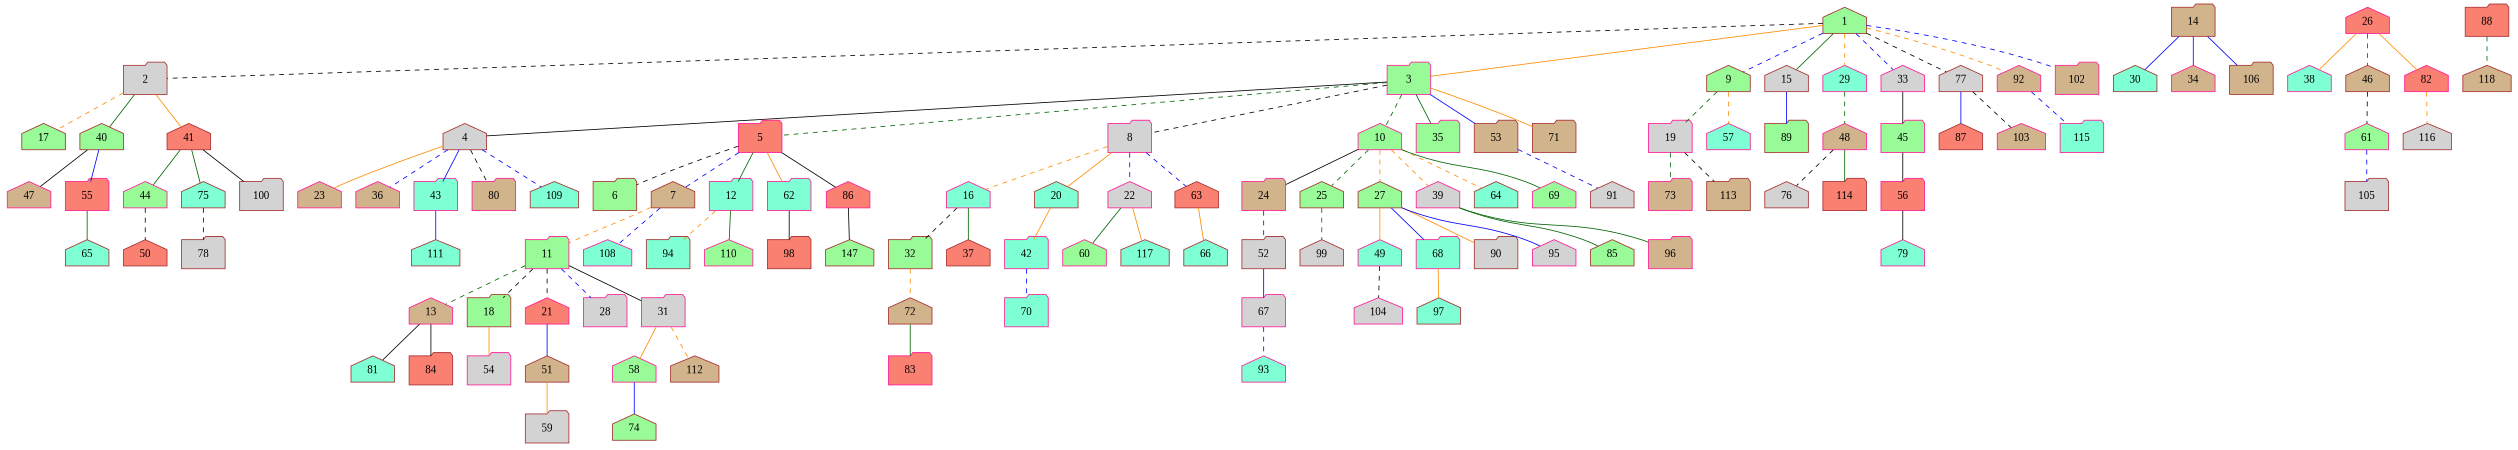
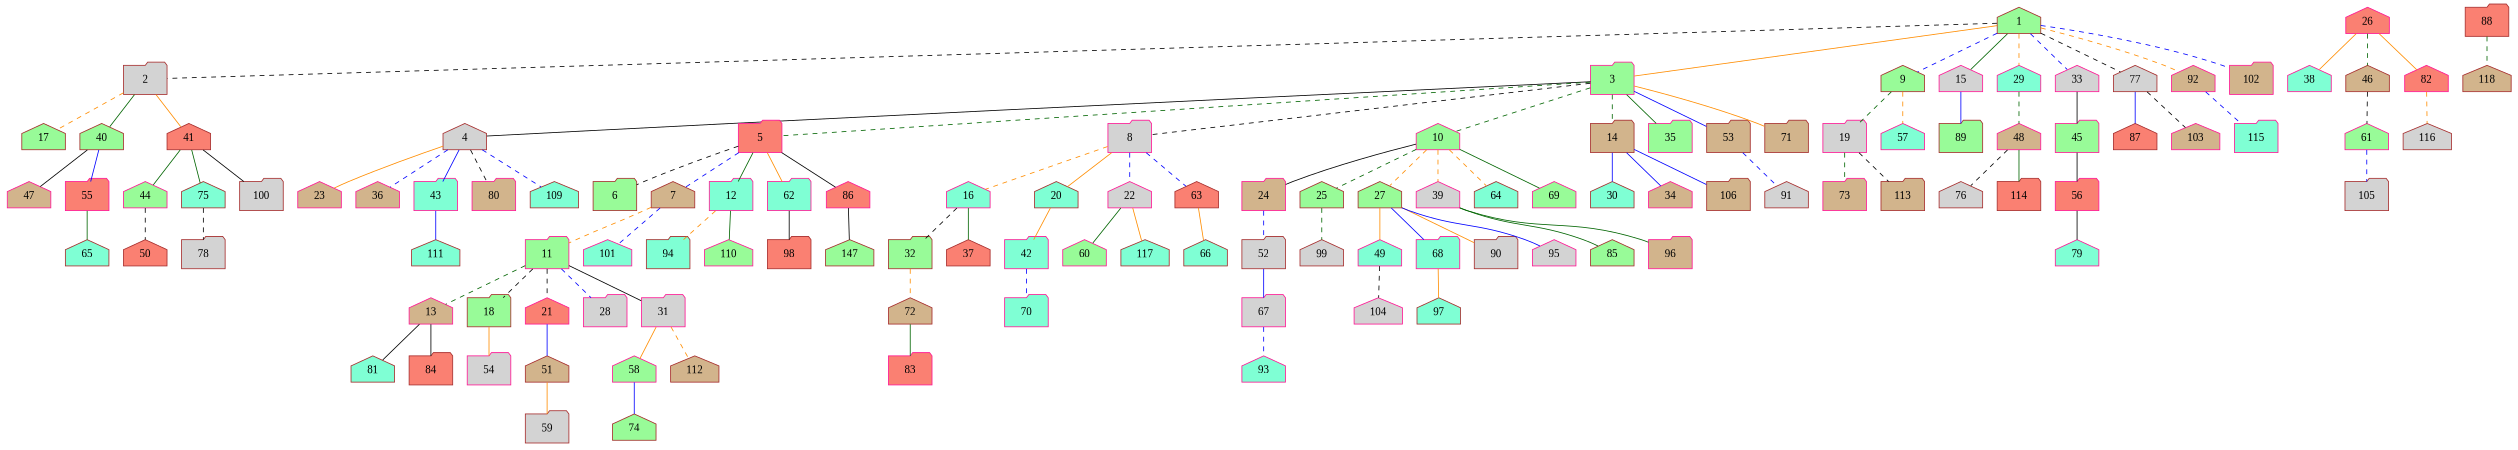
node "15": color brown -> deeppink
edge "3" -- "14": added
node "108": label "108" -> "101"
